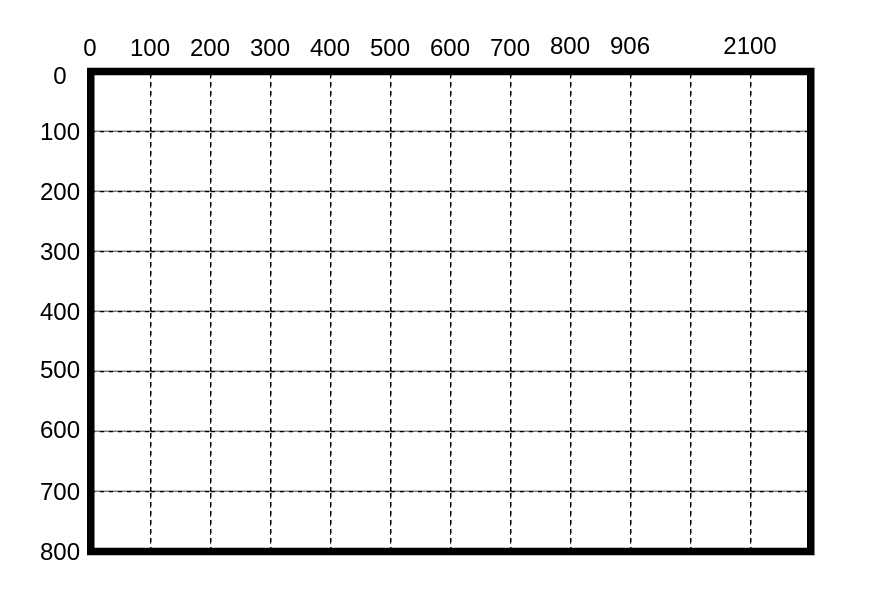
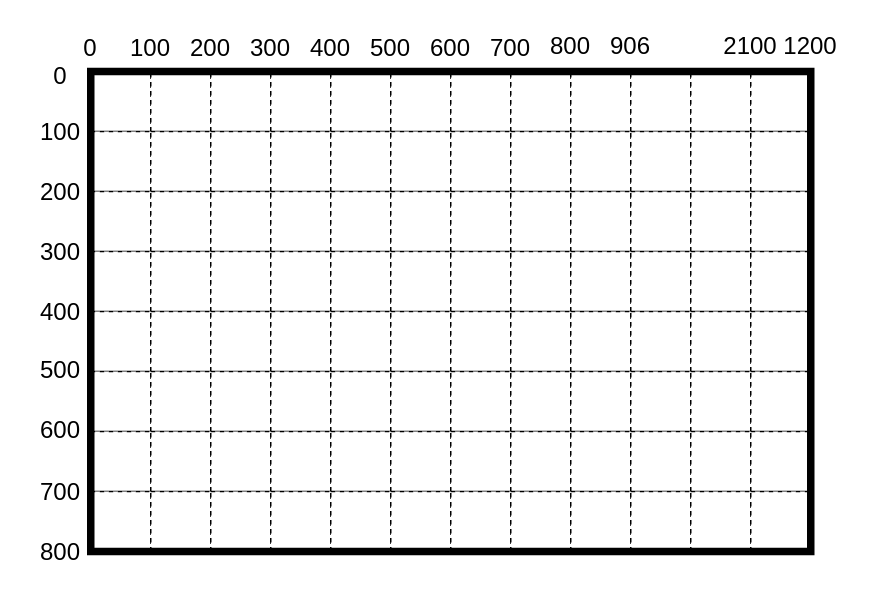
node "1200": added
